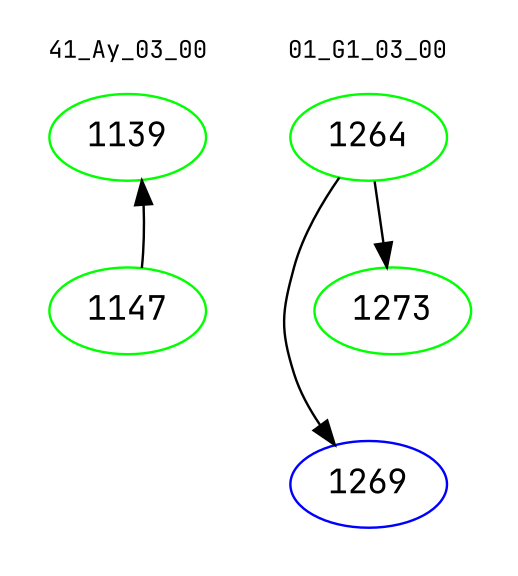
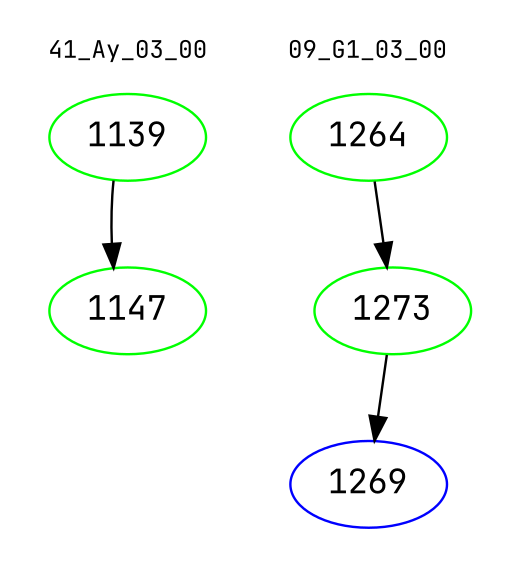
cluster "01_G1_03_00": label "01_G1_03_00" -> "09_G1_03_00"
edge "1147" -> "1139": reversed
edge "1264" -> "1269": now "1273" -> "1269"
